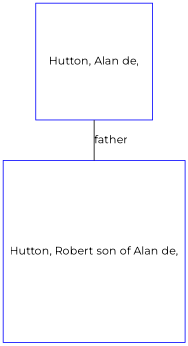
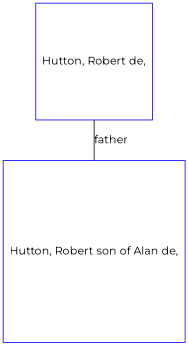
node "Hutton, Alan de,": label "Hutton, Alan de," -> "Hutton, Robert de,"
